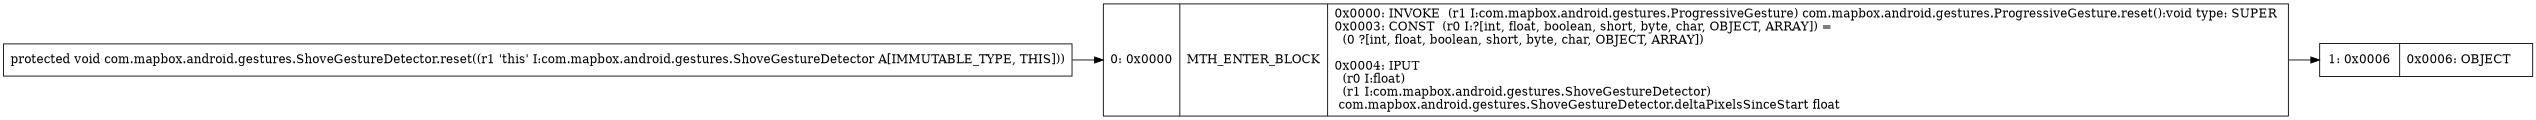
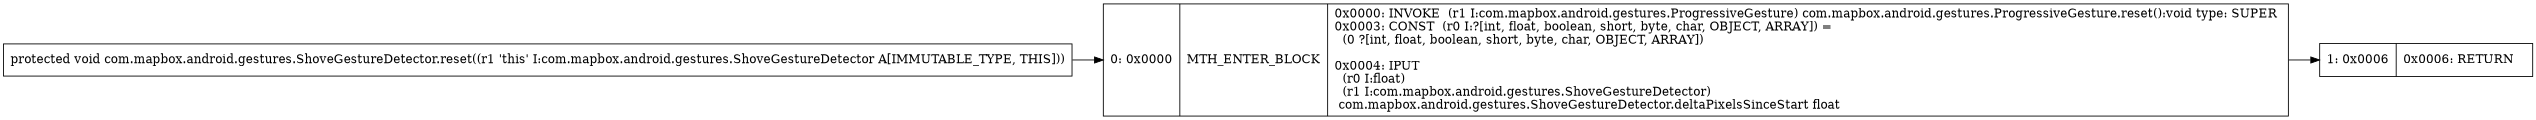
node "1: 0x0006": text "0x0006: OBJECT" -> "0x0006: RETURN"
